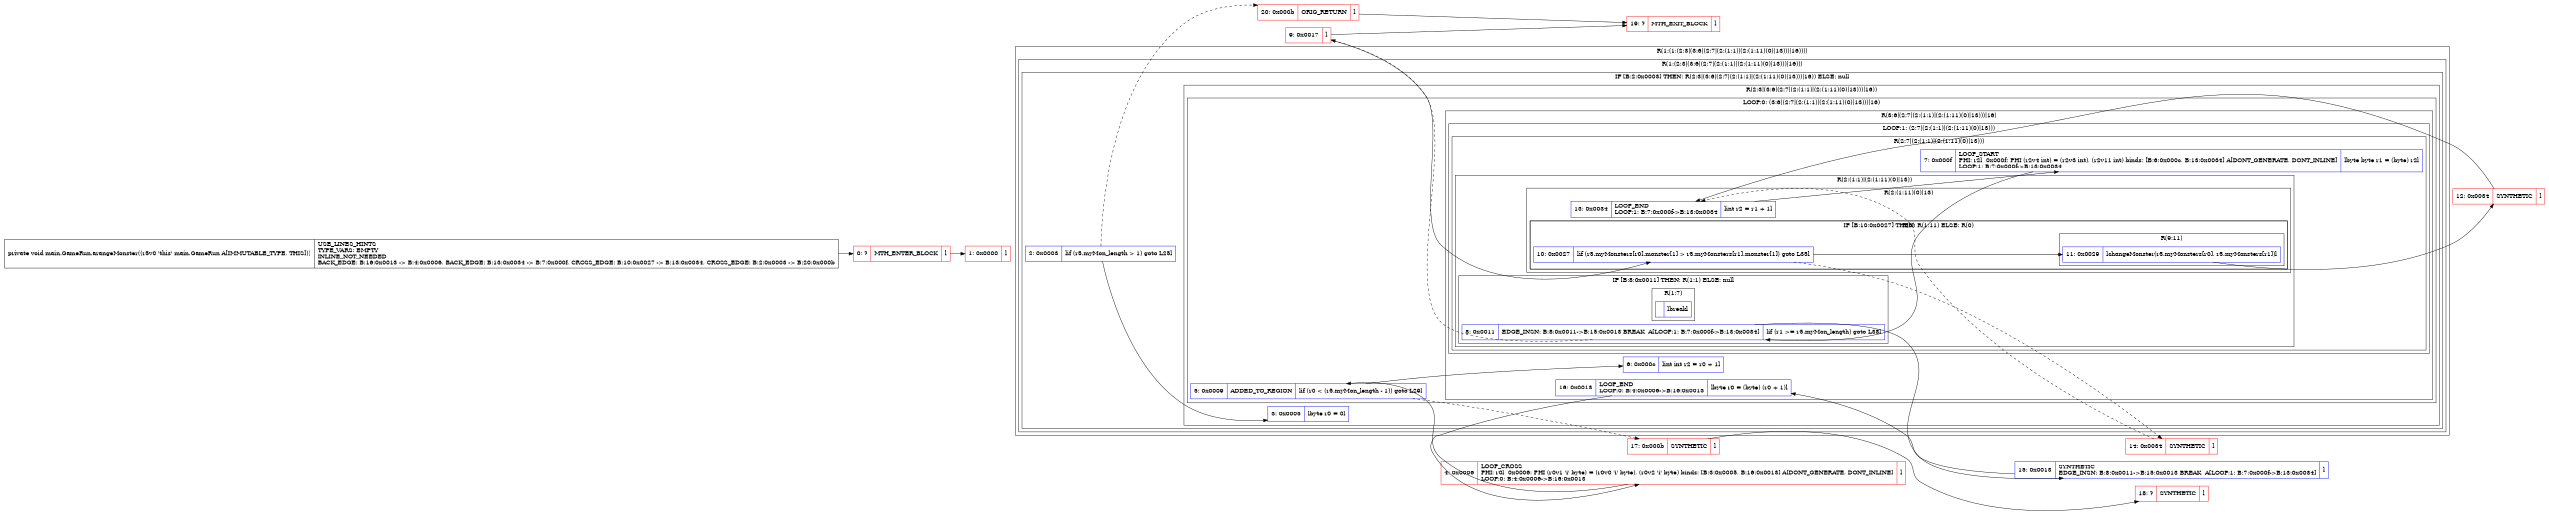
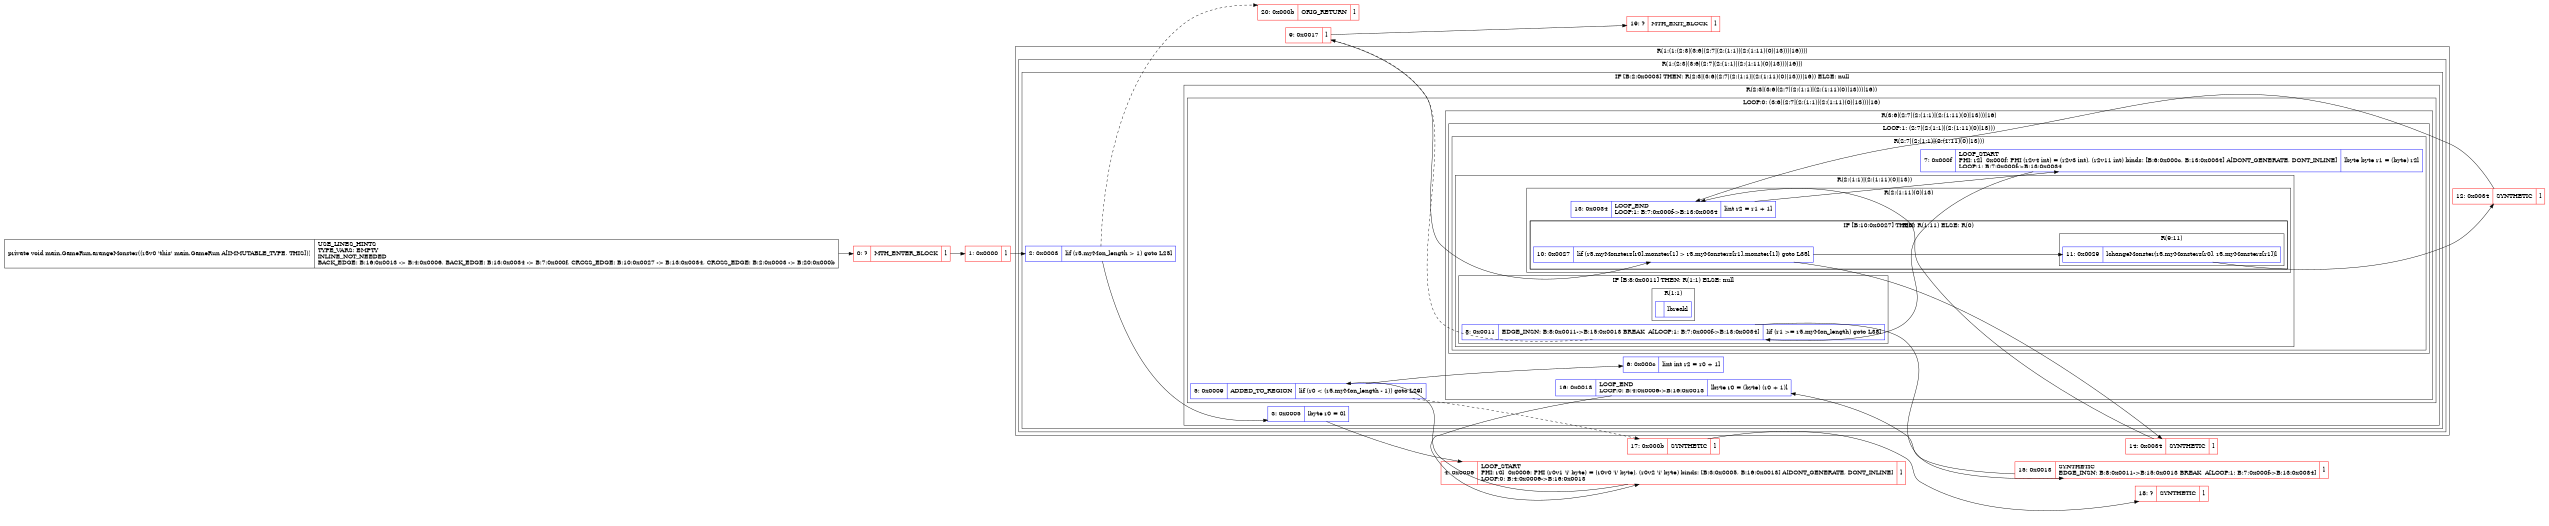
edge "20: 0x000b" -> "19: ?": removed
edge "1: 0x0000" -> "2: 0x0003": added
edge "14: 0x0034" -> "13: 0x0034": style dashed -> solid
cluster "R(1:7)": label "R(1:7)" -> "R(1:1)"
edge "10: 0x0027" -> "14: 0x0034": style dashed -> solid
edge "3: 0x0005" -> "4: 0x0006": added
node "4: 0x0006": text "LOOP_CROSS" -> "LOOP_START"
node "15: 0x0013": color blue -> red
